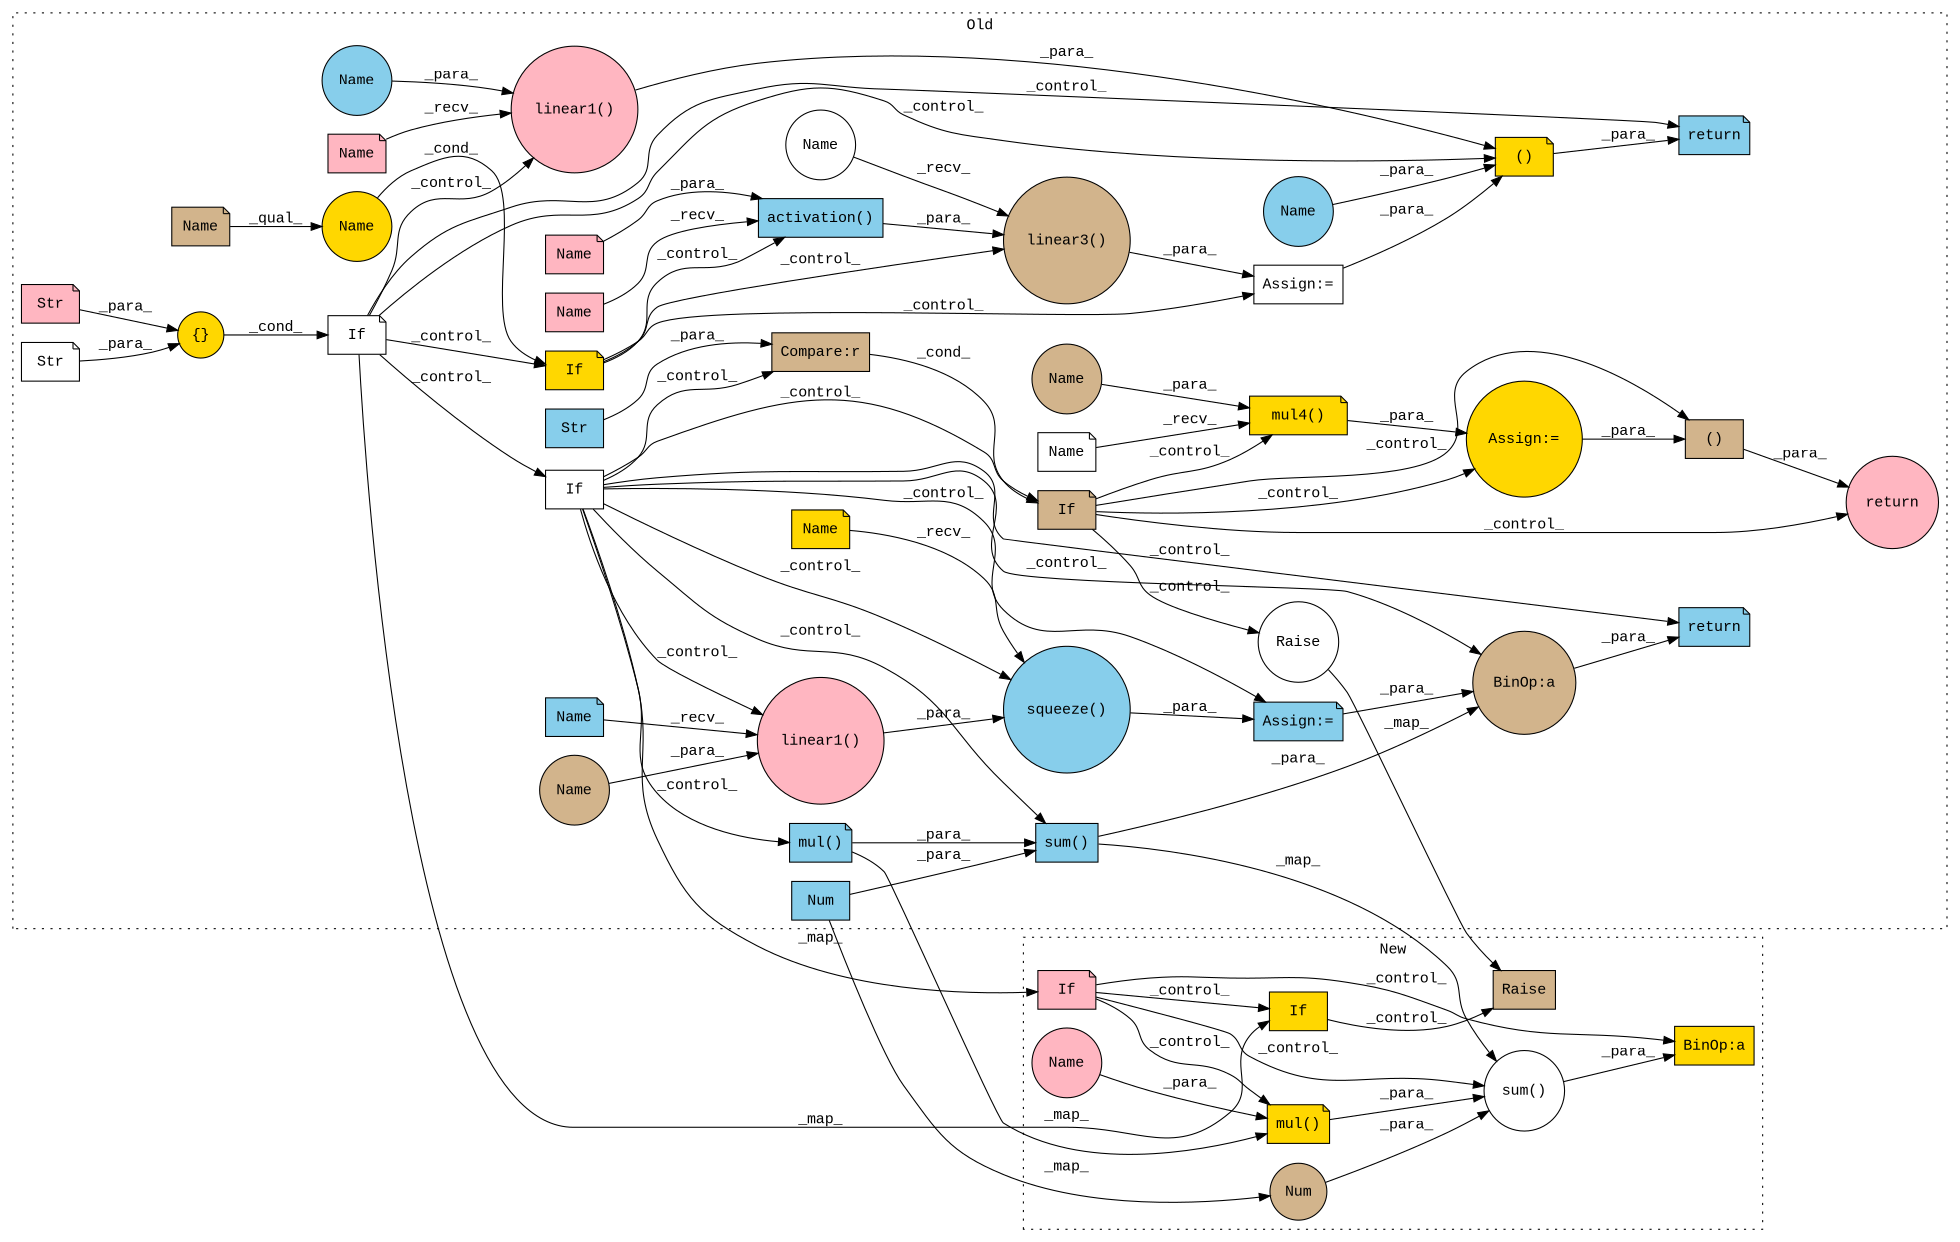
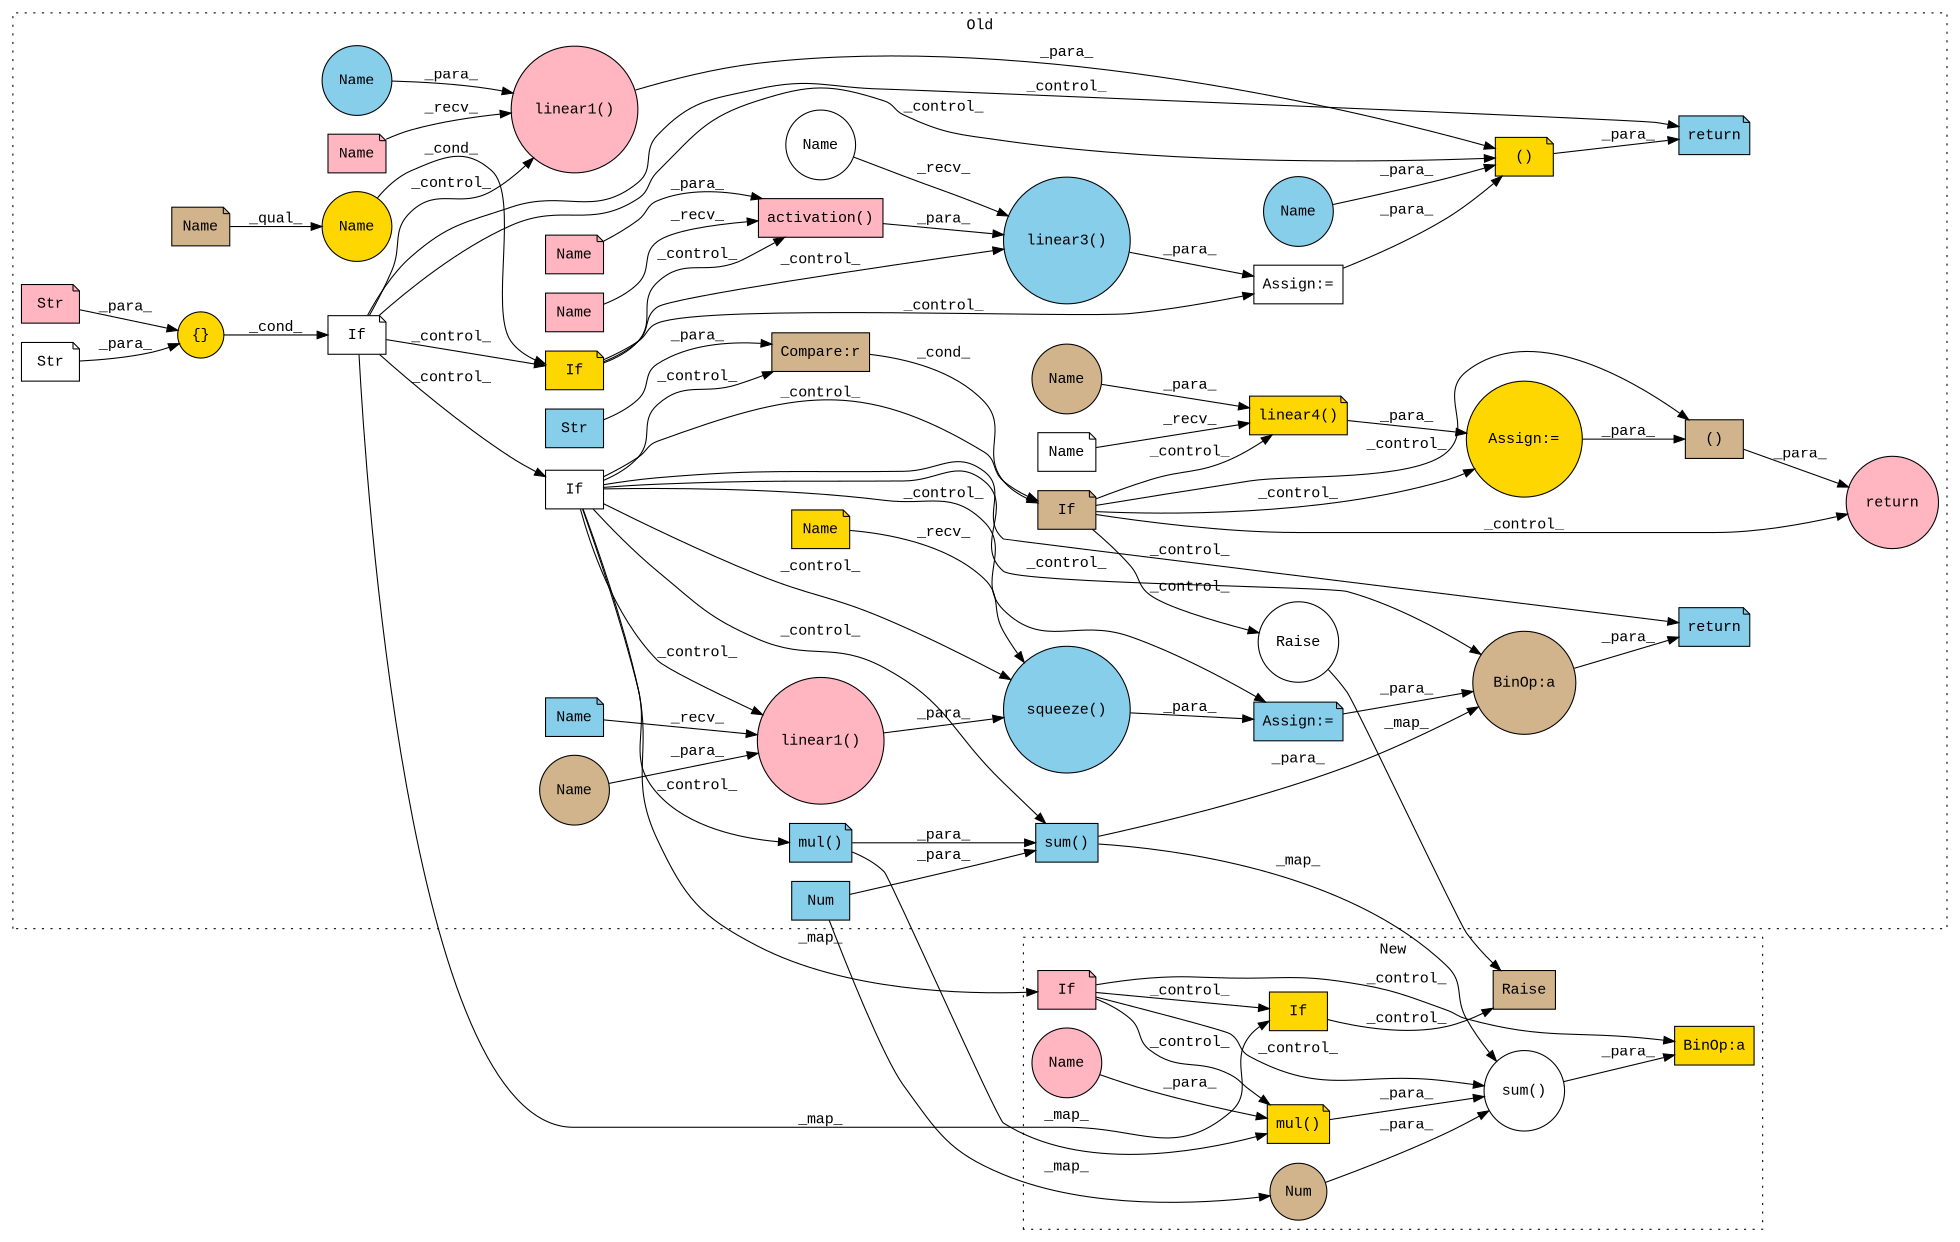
node "activation()": fillcolor skyblue -> lightpink
node "linear3()": fillcolor tan -> skyblue
node "mul4()": label "mul4()" -> "linear4()"
